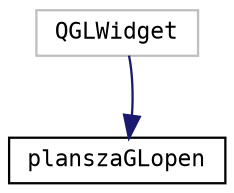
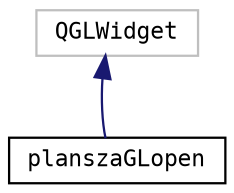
edge "QGLWidget" -> "planszaGLopen": reversed
